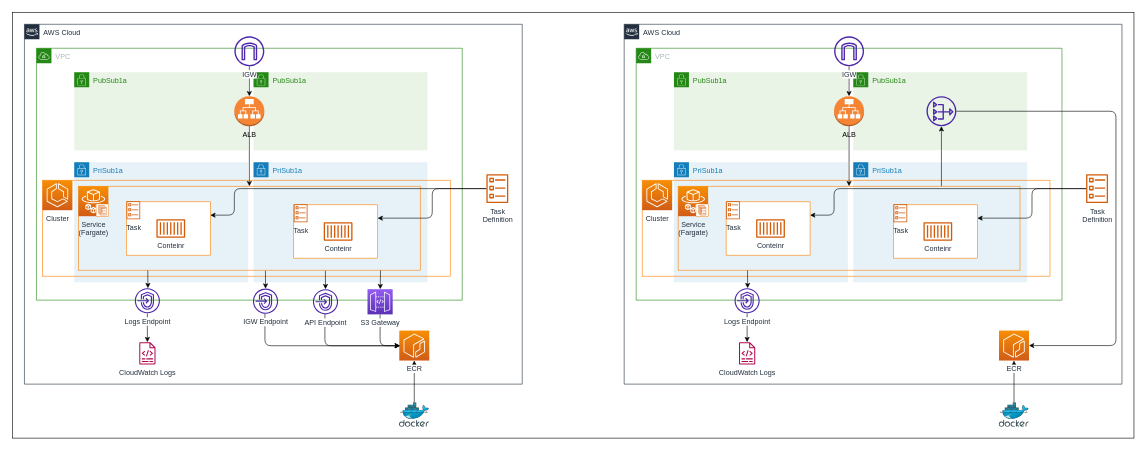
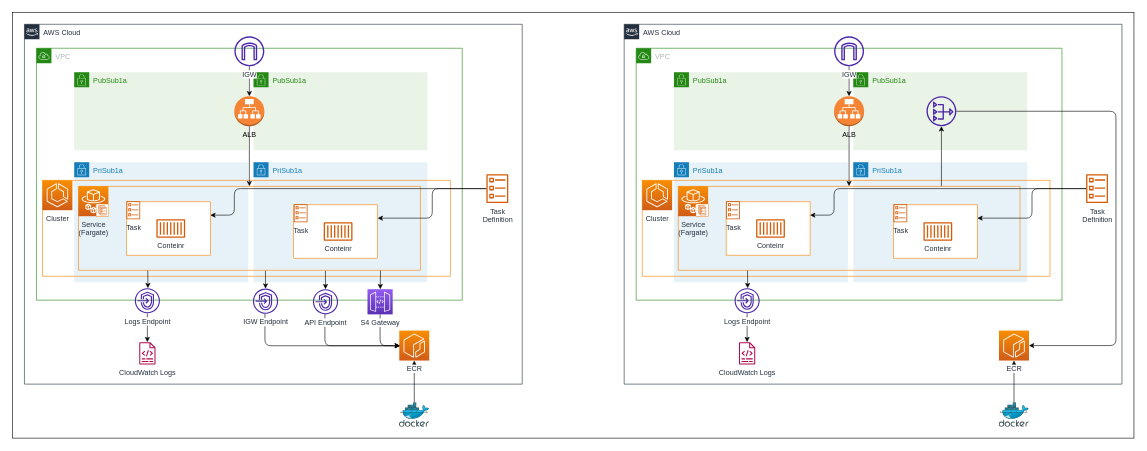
node "S3 Gateway": label "S3 Gateway" -> "S4 Gateway"
